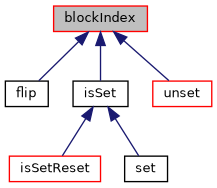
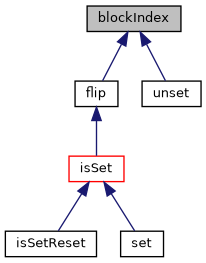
node "blockIndex": color red -> black
edge "isSet" -> "blockIndex": now "isSet" -> "flip"
node "isSet": color black -> red
node "unset": color red -> black
node "isSetReset": color red -> black
